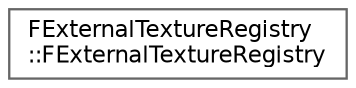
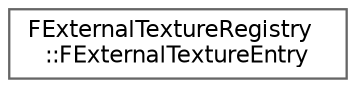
node "FExternalTextureRegistry ::FExternalTextureRegistry": label "FExternalTextureRegistry ::FExternalTextureRegistry" -> "FExternalTextureRegistry ::FExternalTextureEntry"
